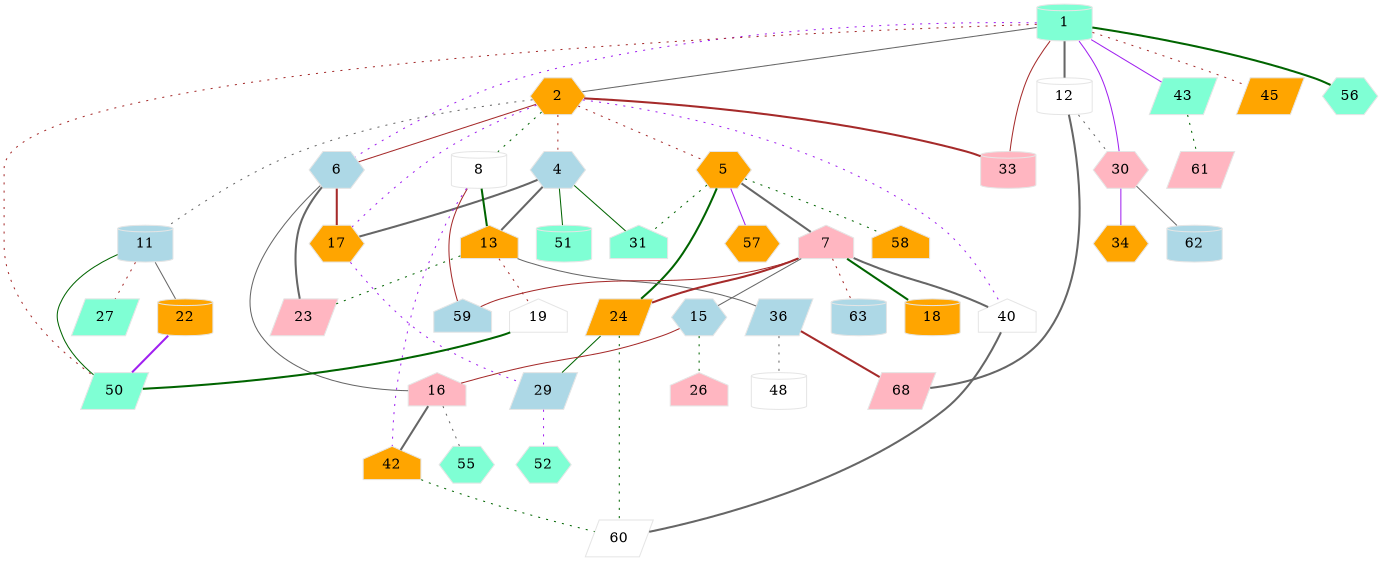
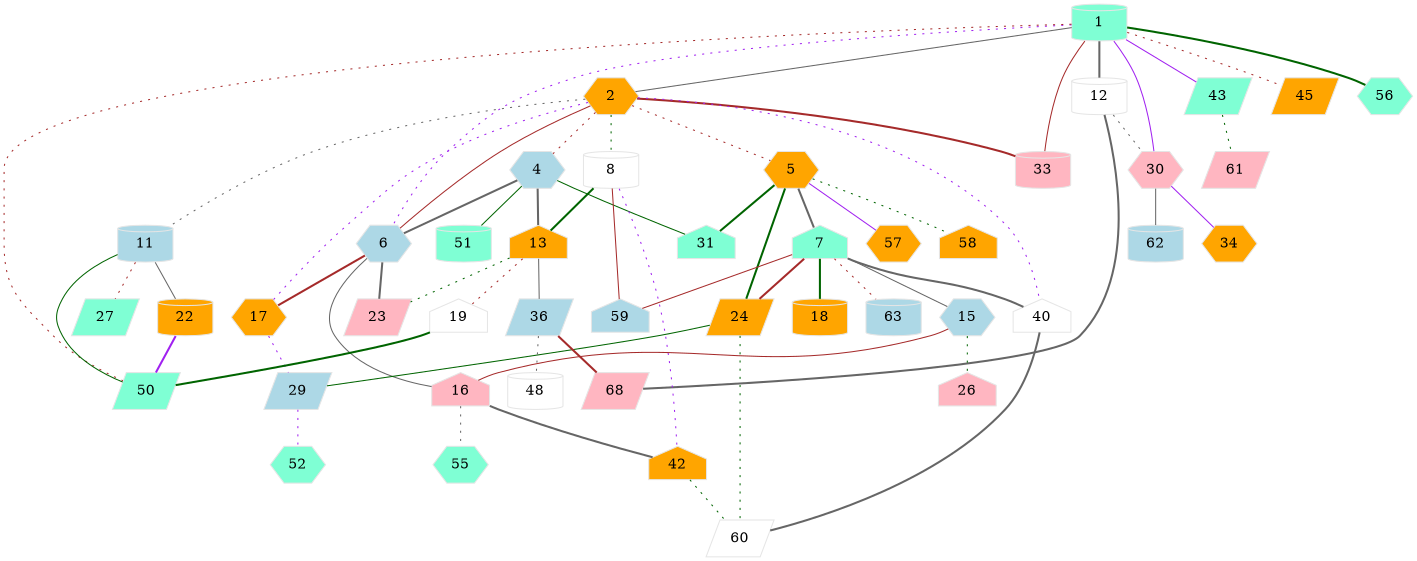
edge "5" -- "31": style dotted -> bold
edge "4" -- "17": now "4" -- "6"
node "7": fillcolor lightpink -> aquamarine
